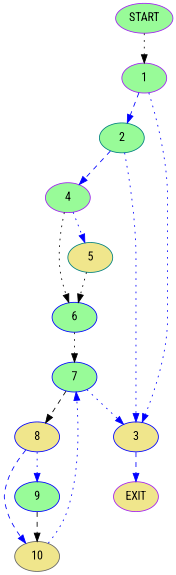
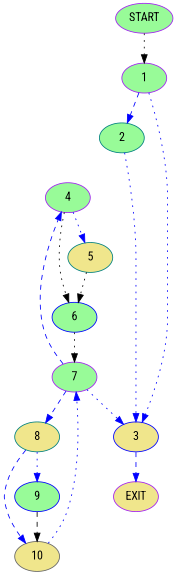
edge "2" -> "4": now "7" -> "4"
node "7": color blue -> purple
edge "7" -> "8": color black -> blue
node "8": color blue -> teal
